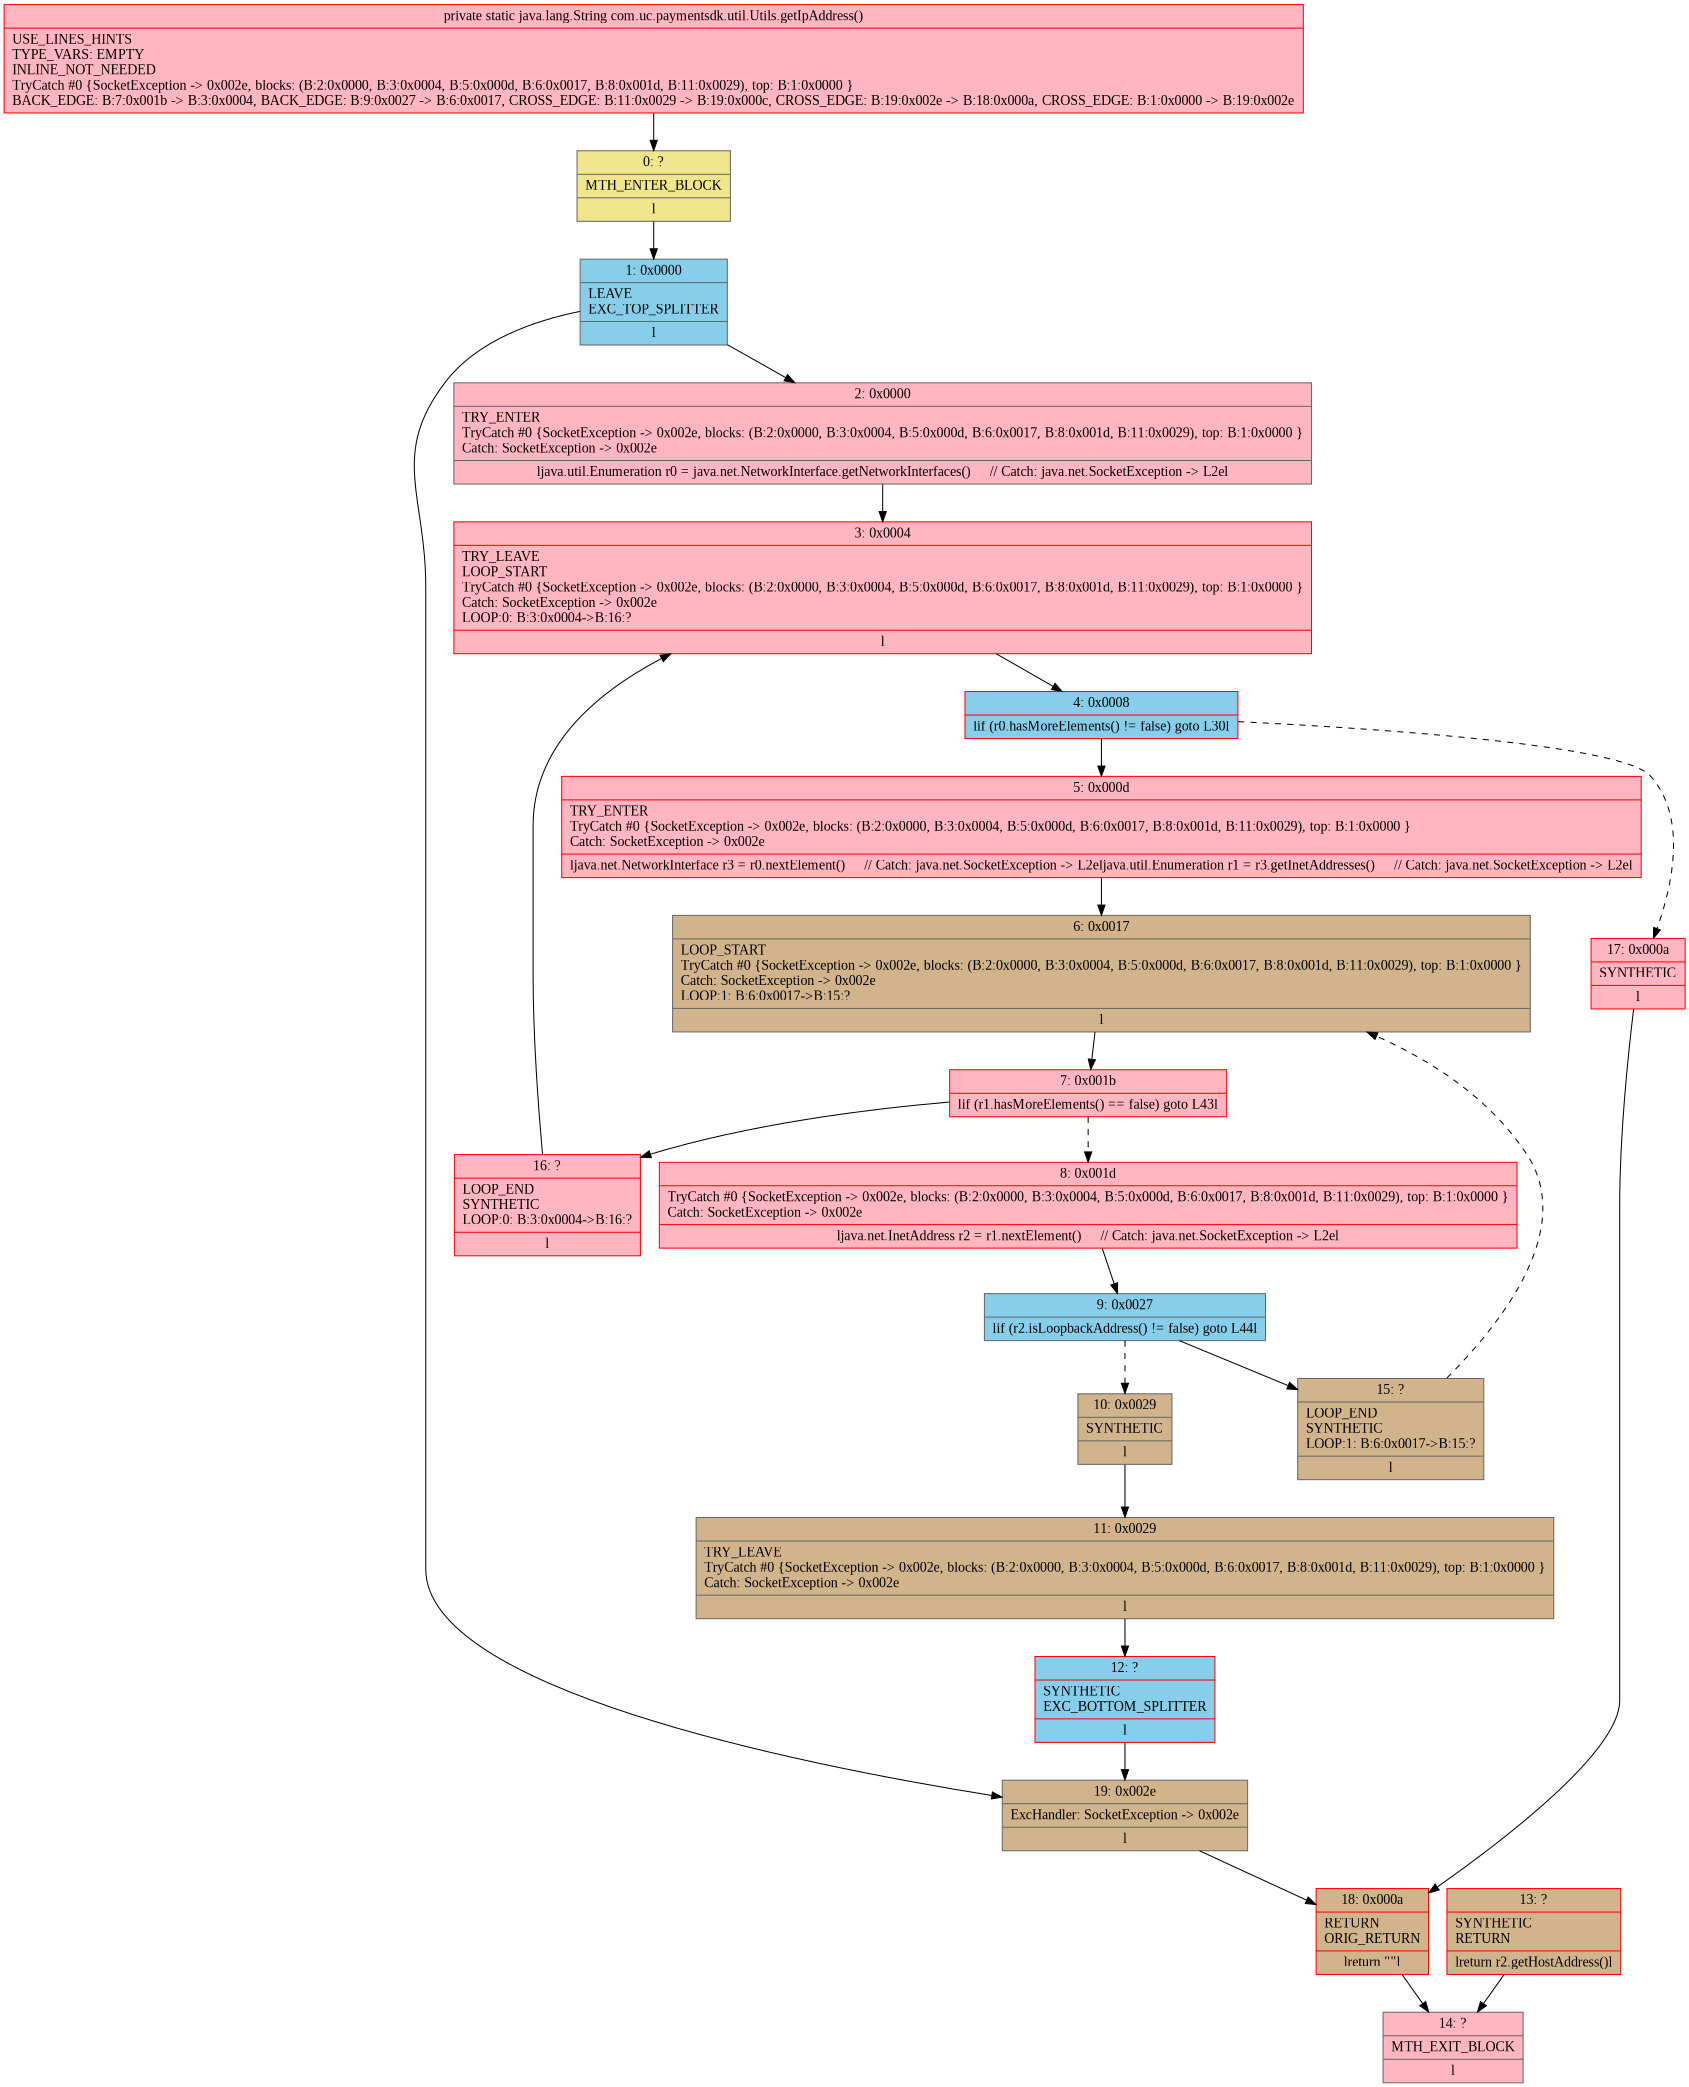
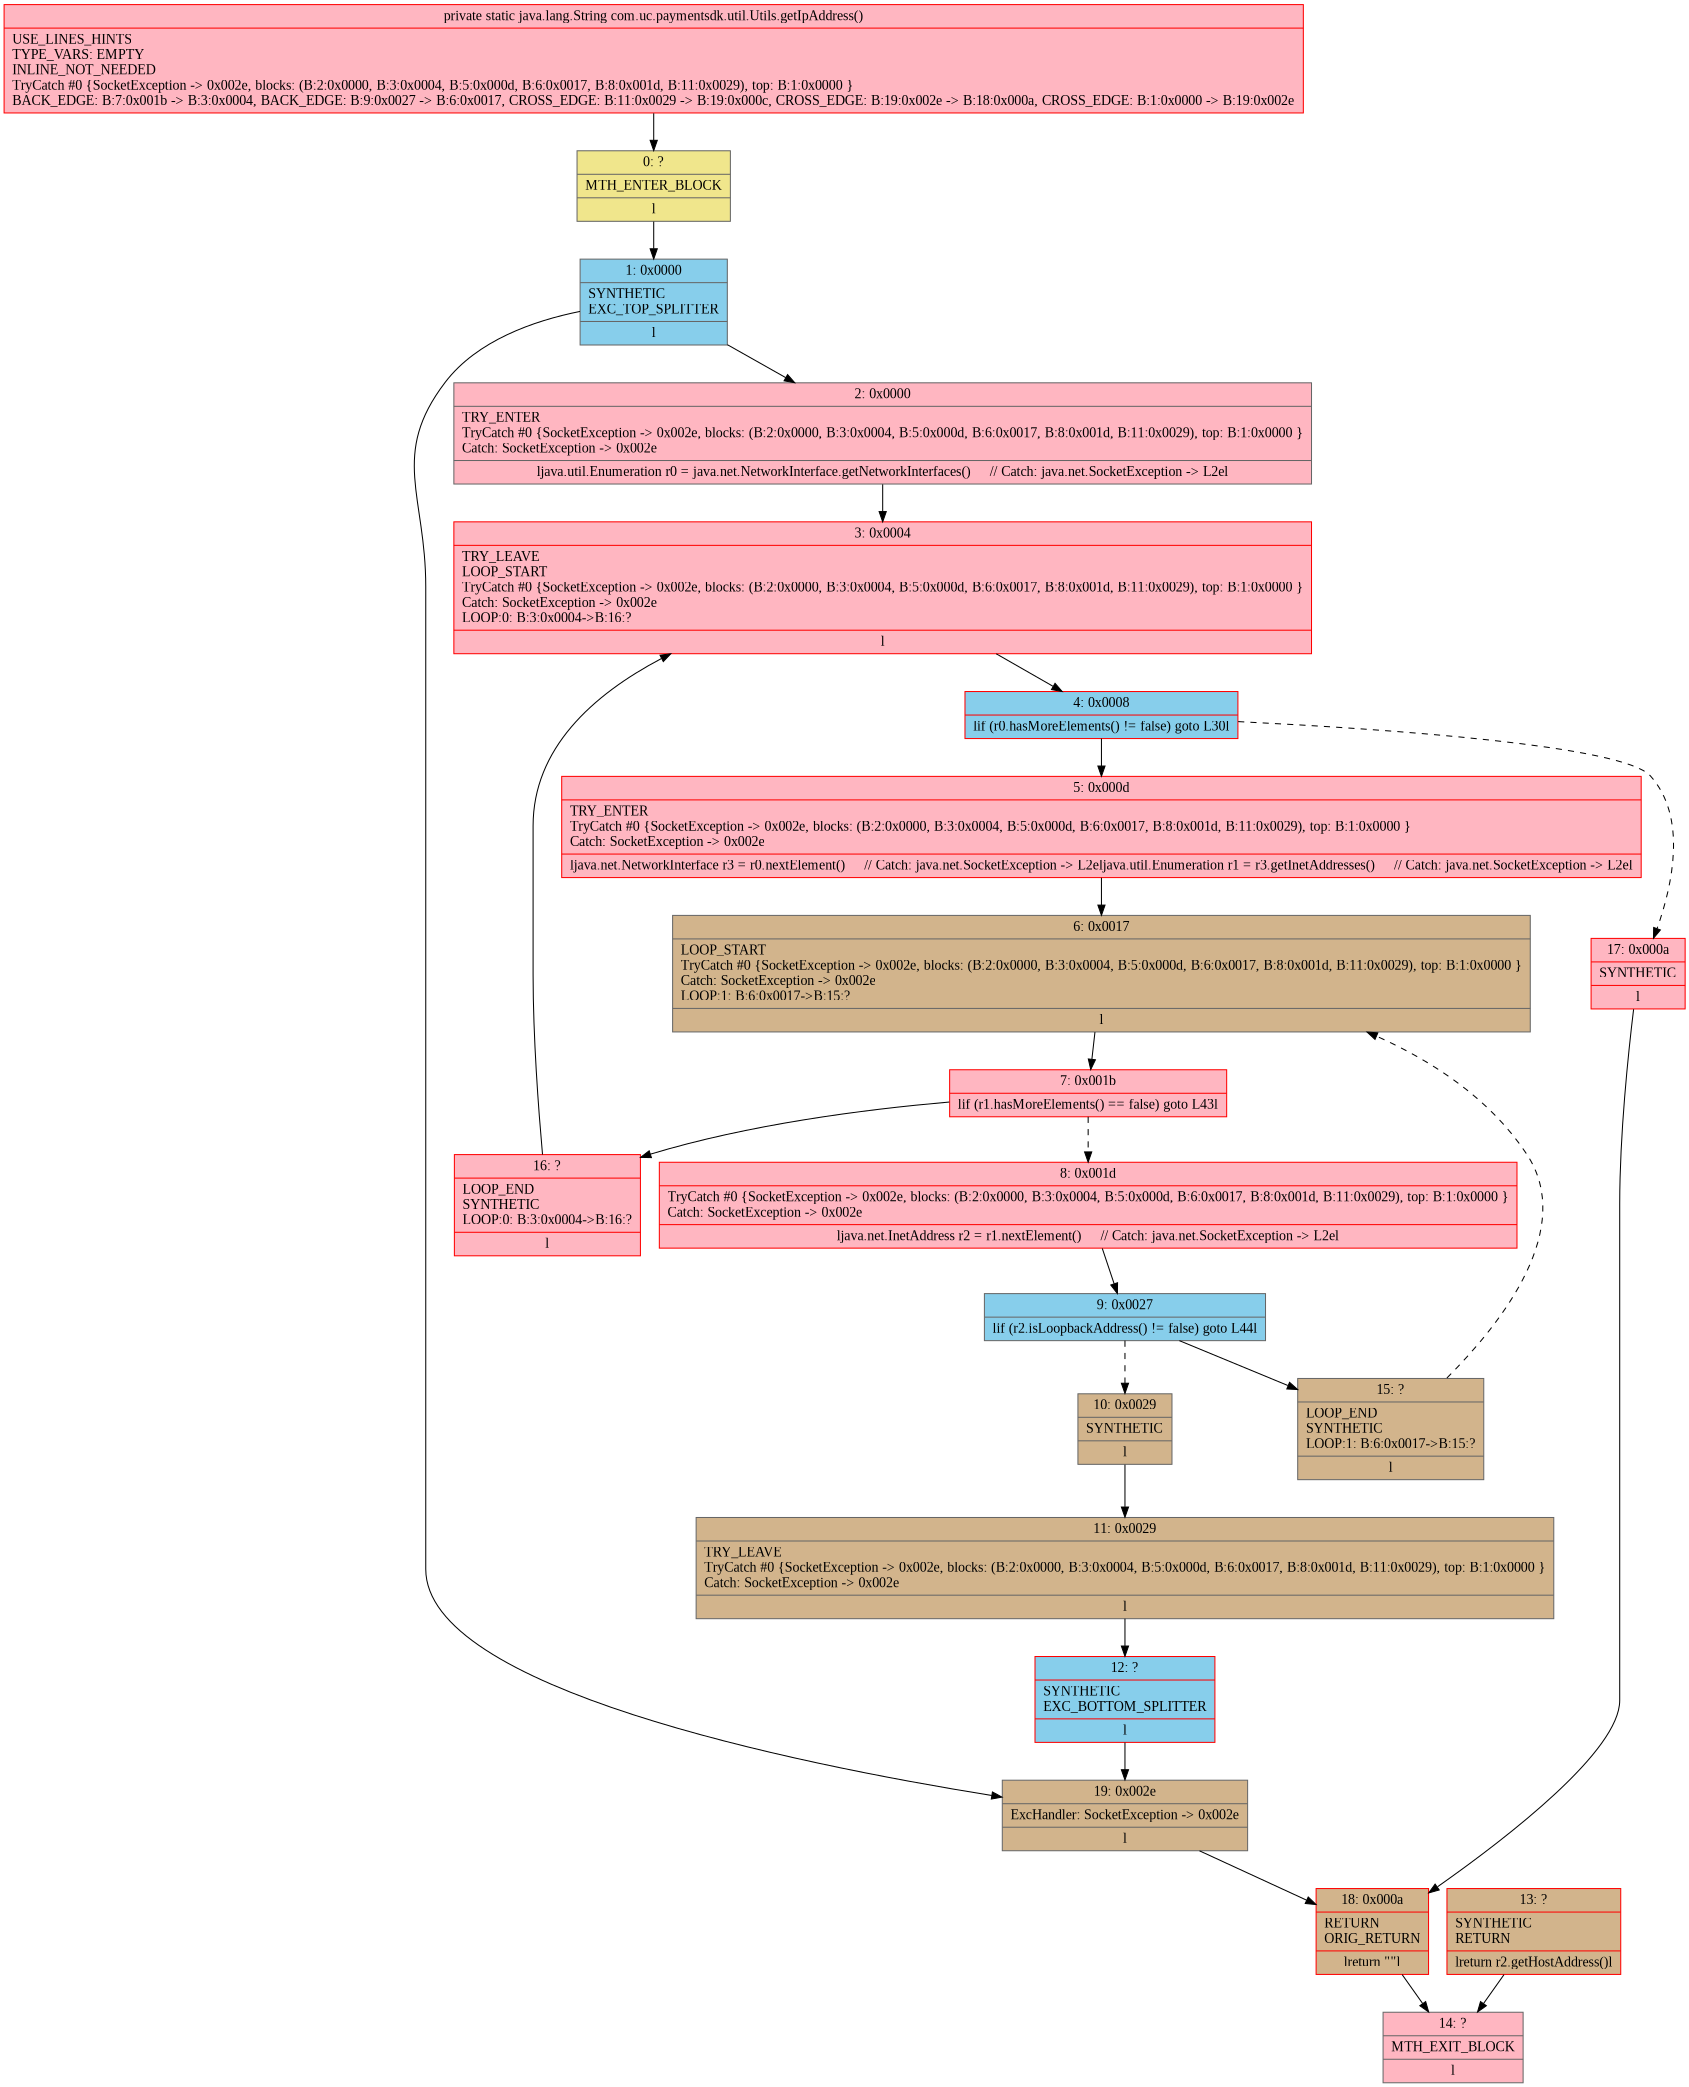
node "1: 0x0000": text "LEAVE" -> "SYNTHETIC"
